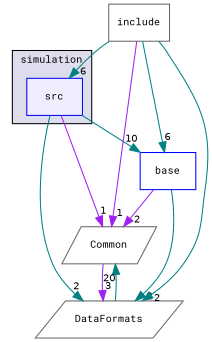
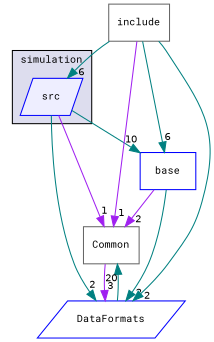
node "src": shape box -> parallelogram
node "Common": shape parallelogram -> box
node "DataFormats": color gray40 -> blue
